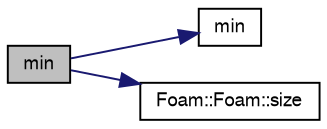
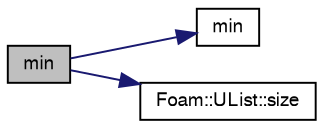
node "Foam::Foam::size": label "Foam::Foam::size" -> "Foam::UList::size"
